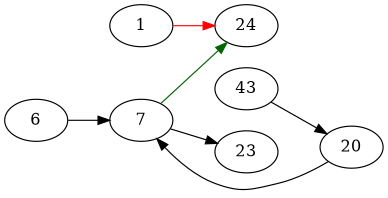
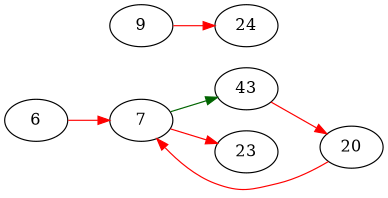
node "1": label "1" -> "9"
edge "7" -> "24": now "7" -> "43"
edge "43" -> "20": color black -> red
edge "6" -> "7": color black -> red
edge "7" -> "23": color black -> red
edge "20" -> "7": color black -> red
